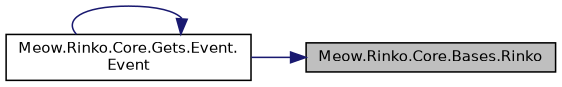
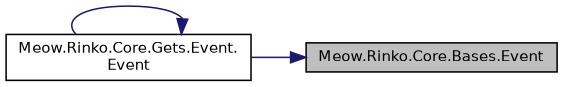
node "Meow.Rinko.Core.Bases.Rinko": label "Meow.Rinko.Core.Bases.Rinko" -> "Meow.Rinko.Core.Bases.Event"
